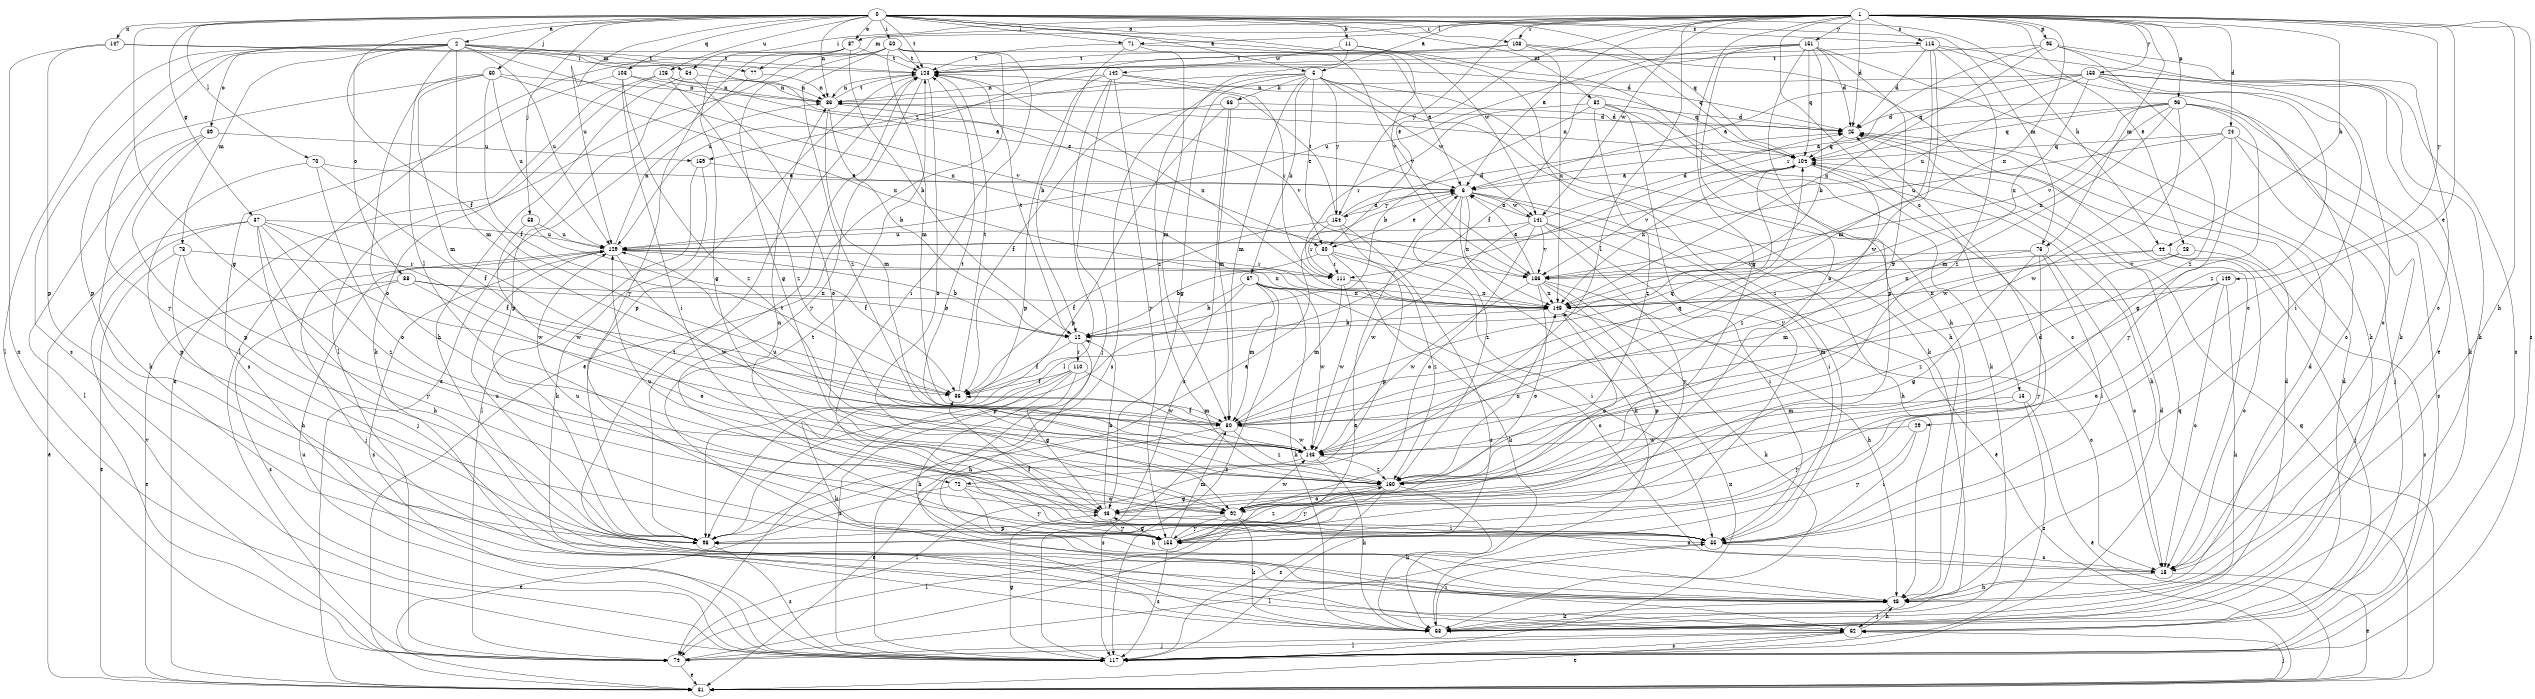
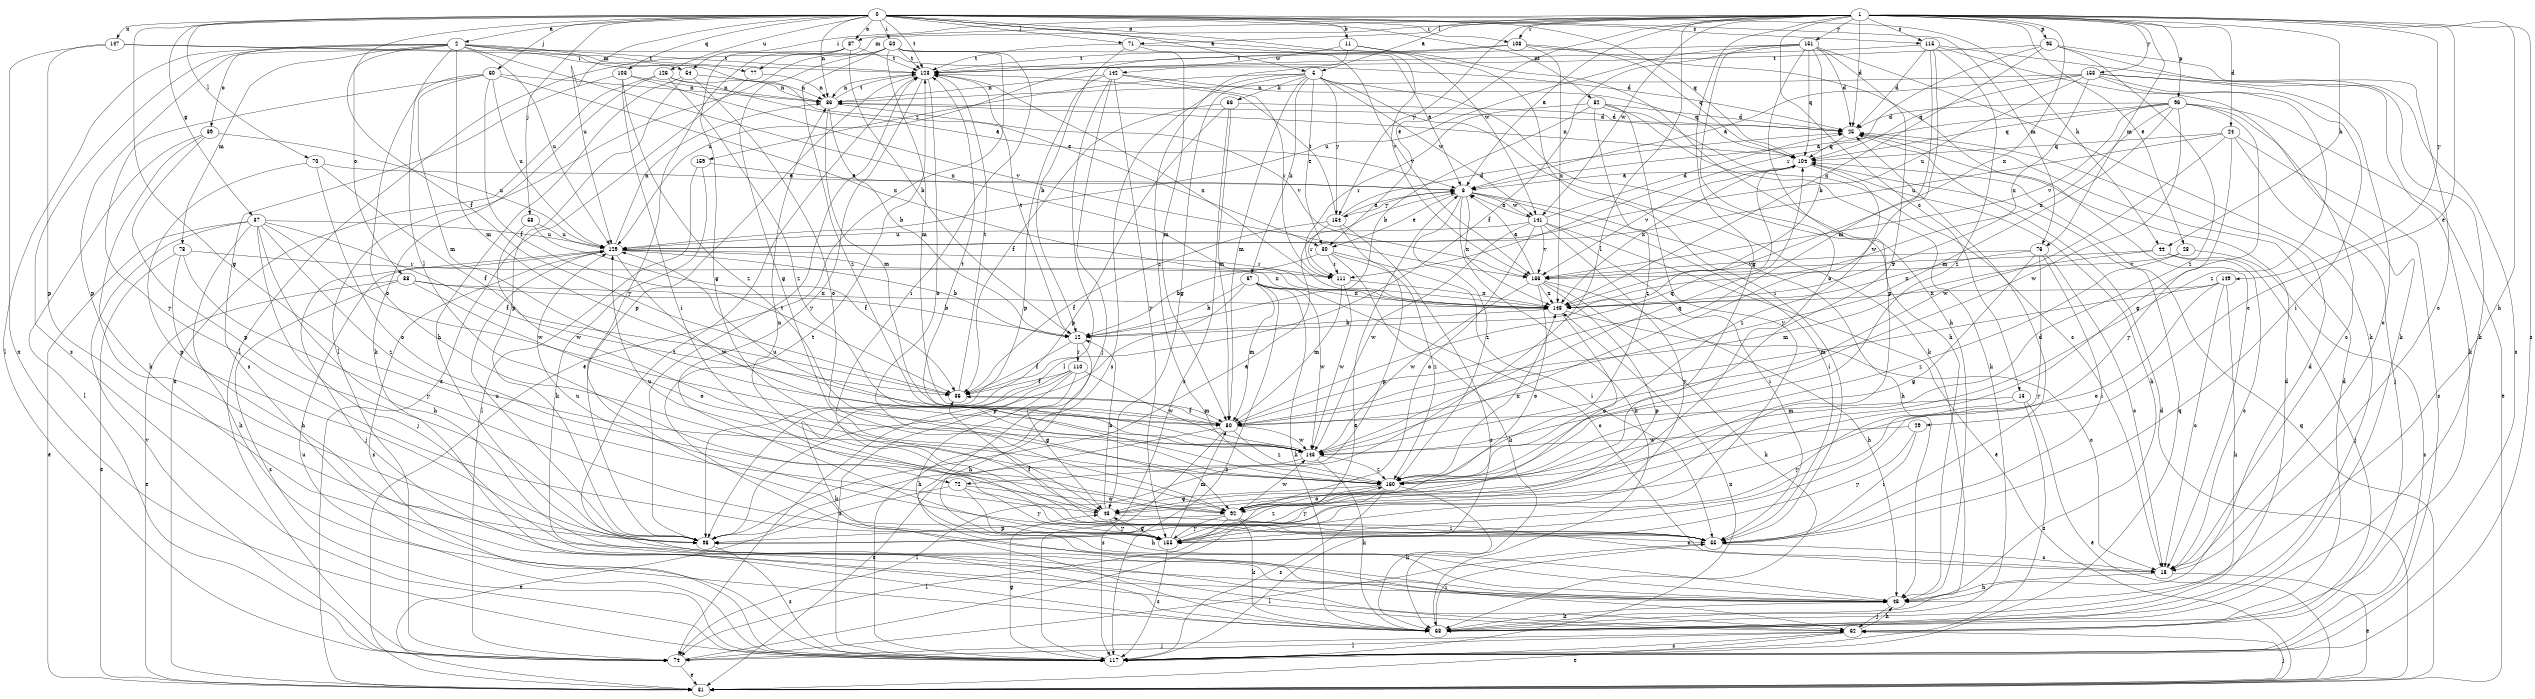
edge "89" -> "159": now "89" -> "129"
edge "96" -> "48": now "96" -> "31"
edge "37" -> "68": added, label "k"
